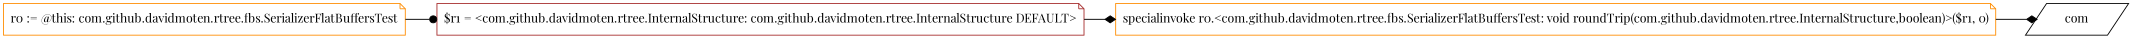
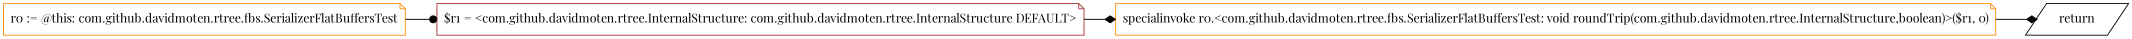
node "com": label "com" -> "return"
